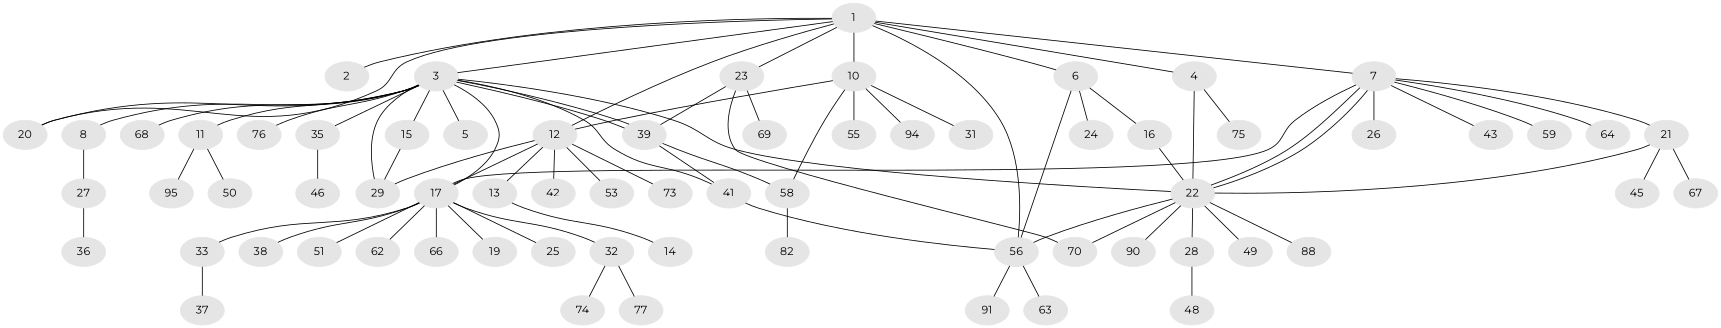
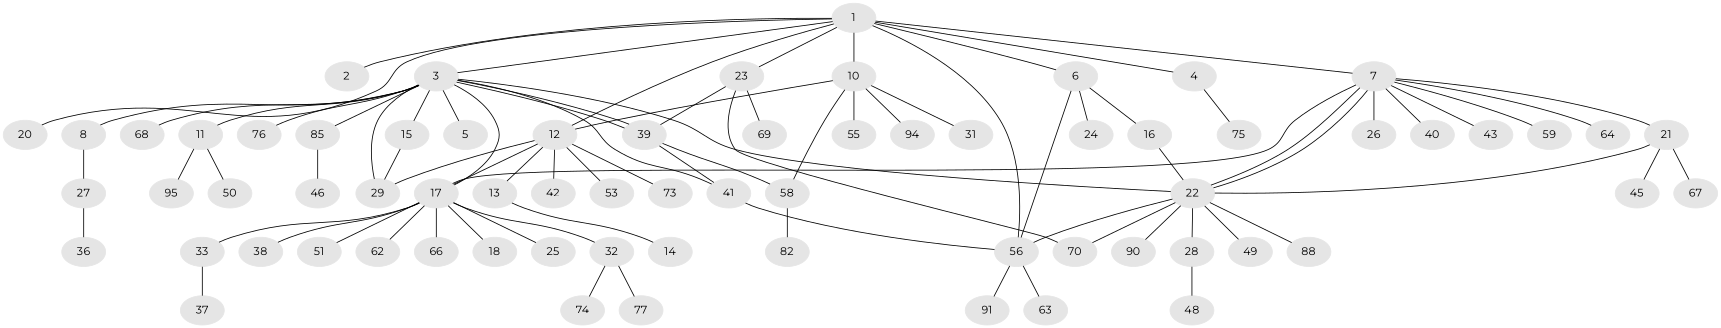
edge "3" -- "20": removed
node "35": label "35" -> "85"
edge "4" -- "22": removed
node "40": added
node "19": label "19" -> "18"
